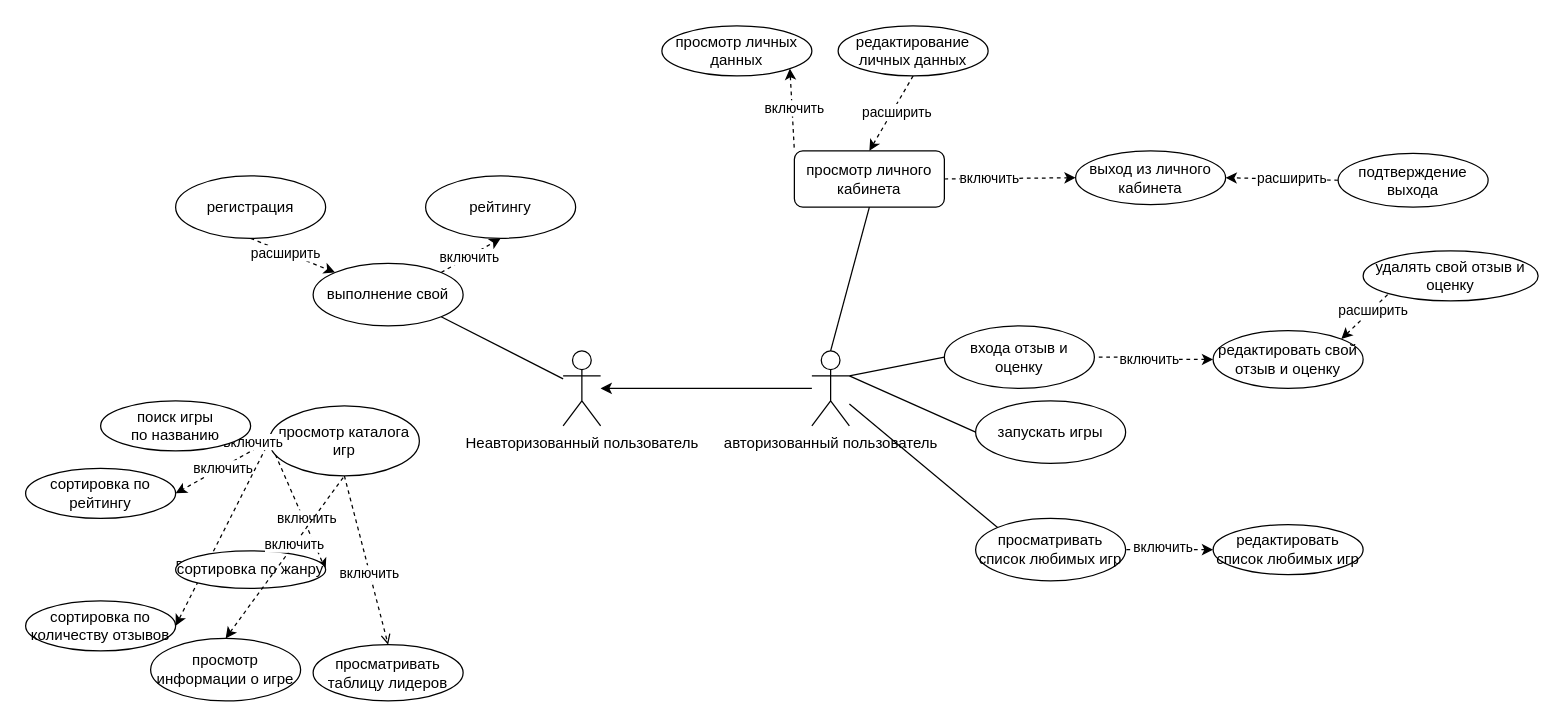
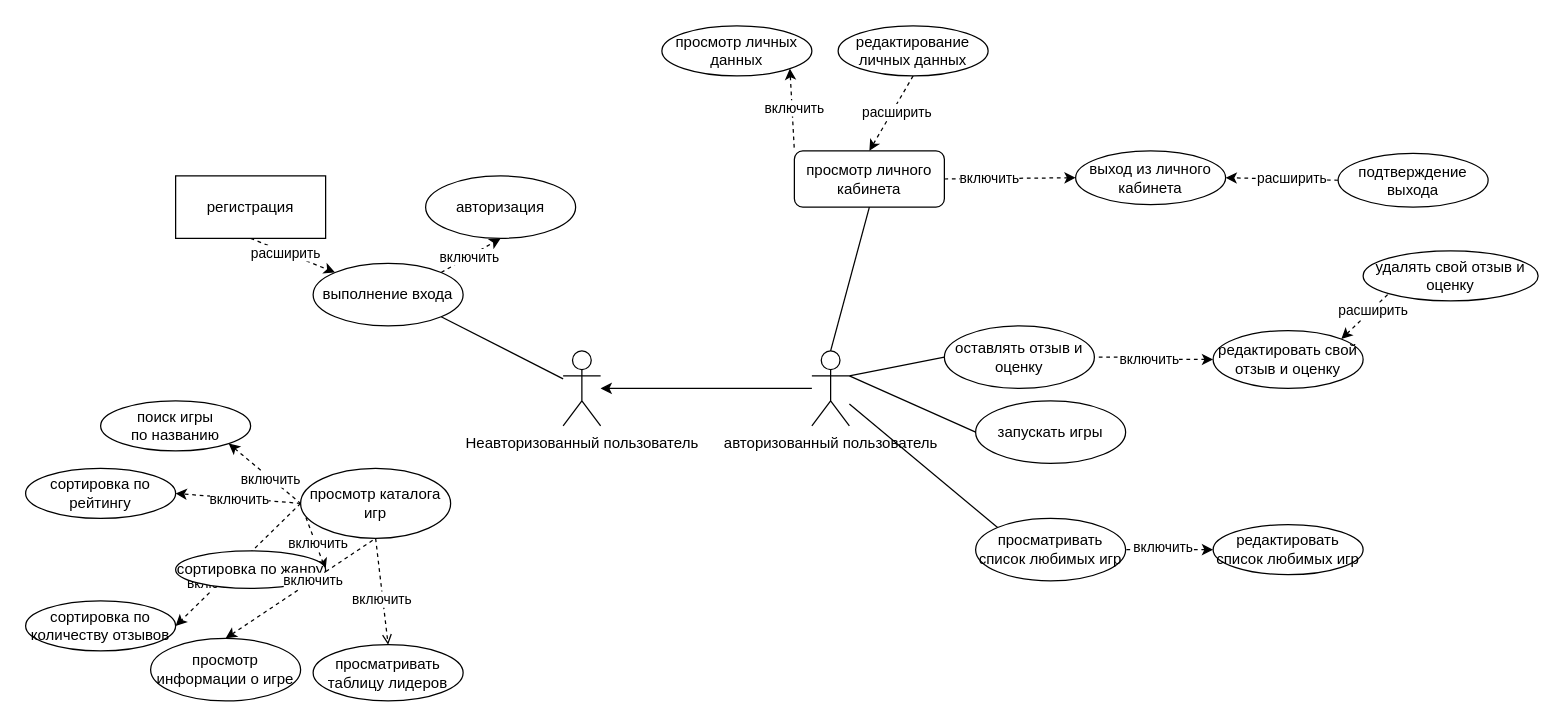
node "регистрация": shape ellipse -> rectangle
node "рейтингу": label "рейтингу" -> "авторизация"
node "выполнение свой": label "выполнение свой" -> "выполнение входа"
node "входа отзыв и оценку": label "входа отзыв и оценку" -> "оставлять отзыв и оценку"
node "просмотр каталога игр": moved (344, 441) -> (376, 503)
